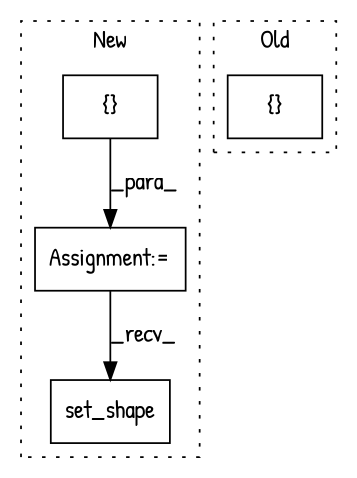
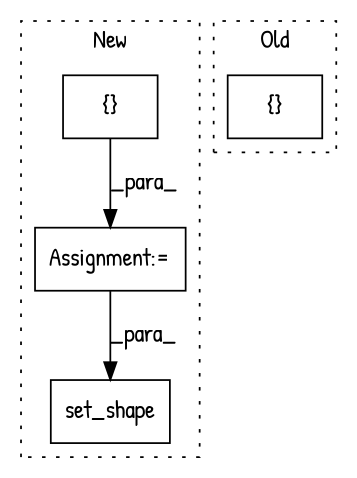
edge "Assignment:=" -> "set_shape": label "_recv_" -> "_para_"
